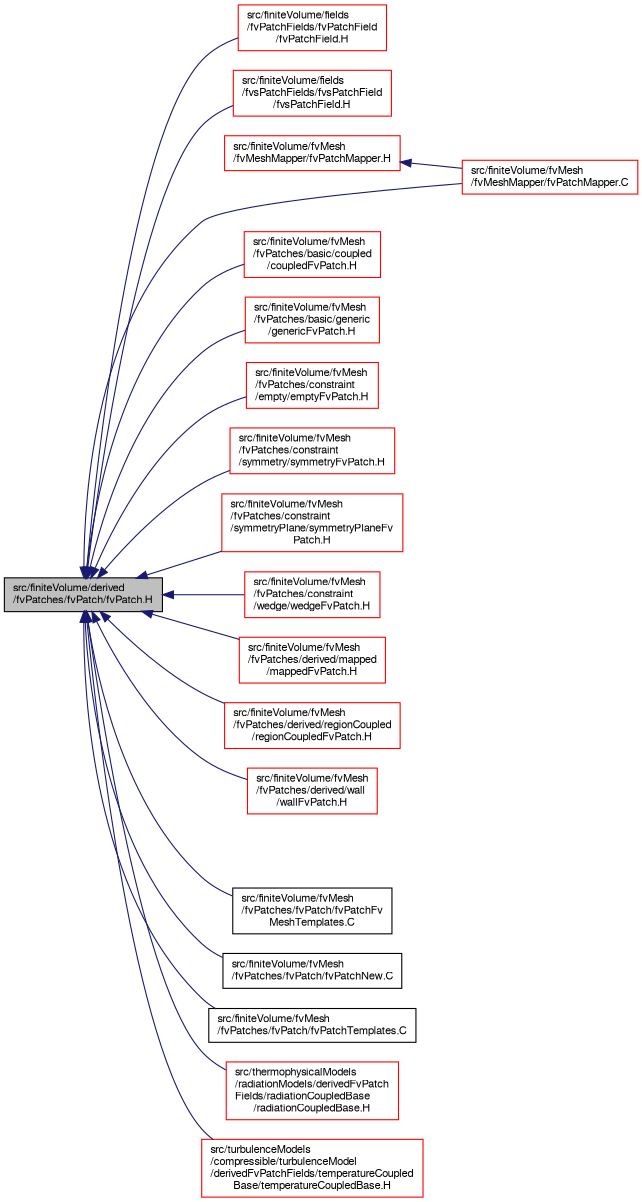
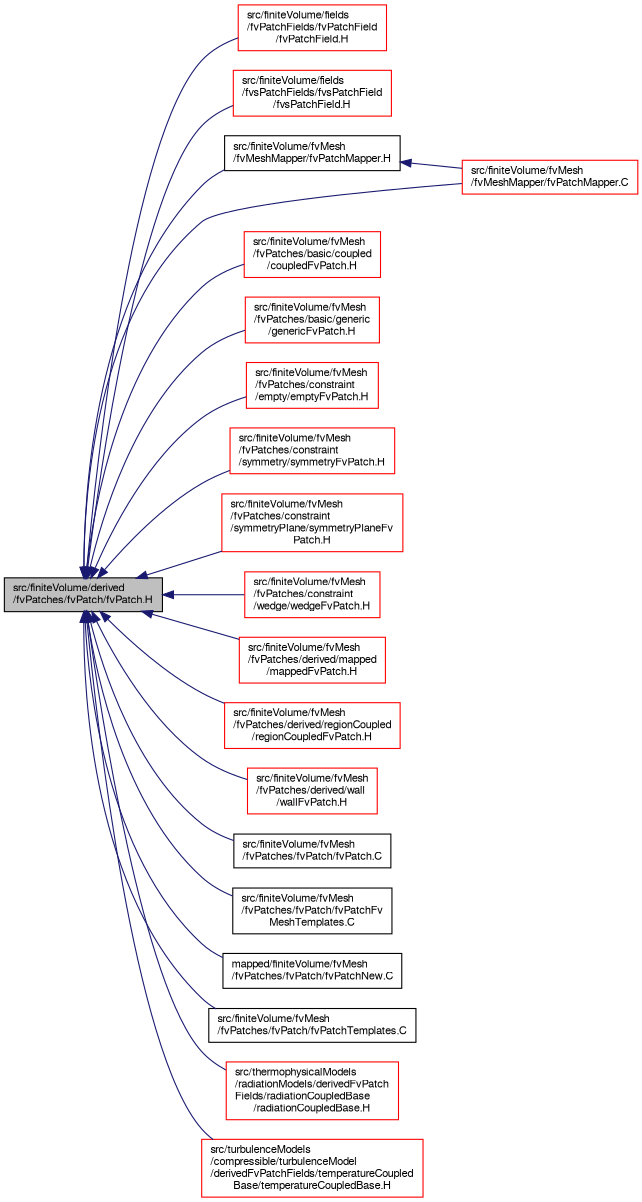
node "src/finiteVolume/fvMesh /fvMeshMapper/fvPatchMapper.H": color red -> black
edge "src/finiteVolume/fvMesh /fvMeshMapper/fvPatchMapper.H" -> "src/finiteVolume/derived /fvPatches/fvPatch/fvPatch.H": added
node "src/finiteVolume/fvMesh /fvPatches/fvPatch/fvPatch.C": added
node "src/finiteVolume/fvMesh /fvPatches/fvPatch/fvPatchNew.C": label "src/finiteVolume/fvMesh /fvPatches/fvPatch/fvPatchNew.C" -> "mapped/finiteVolume/fvMesh /fvPatches/fvPatch/fvPatchNew.C"
